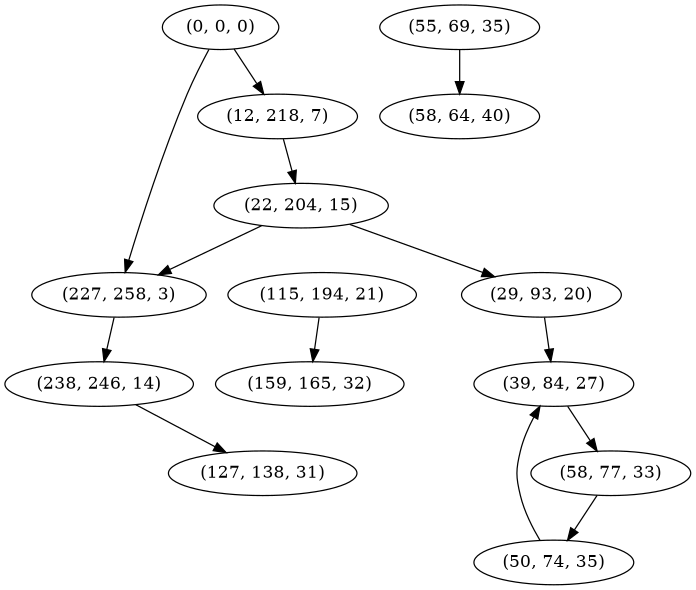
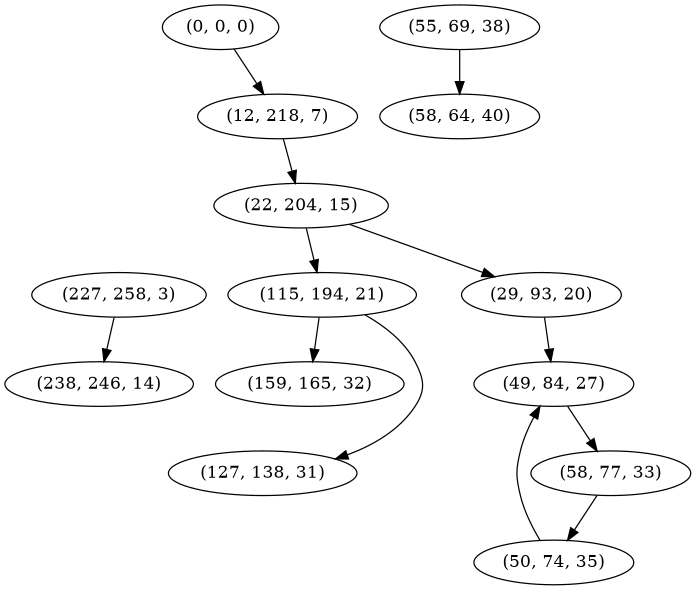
node "(55, 69, 35)": label "(55, 69, 35)" -> "(55, 69, 38)"
edge "(0, 0, 0)" -> "(227, 258, 3)": removed
edge "(22, 204, 15)" -> "(227, 258, 3)": now "(22, 204, 15)" -> "(115, 194, 21)"
node "(39, 84, 27)": label "(39, 84, 27)" -> "(49, 84, 27)"
edge "(238, 246, 14)" -> "(127, 138, 31)": now "(115, 194, 21)" -> "(127, 138, 31)"
